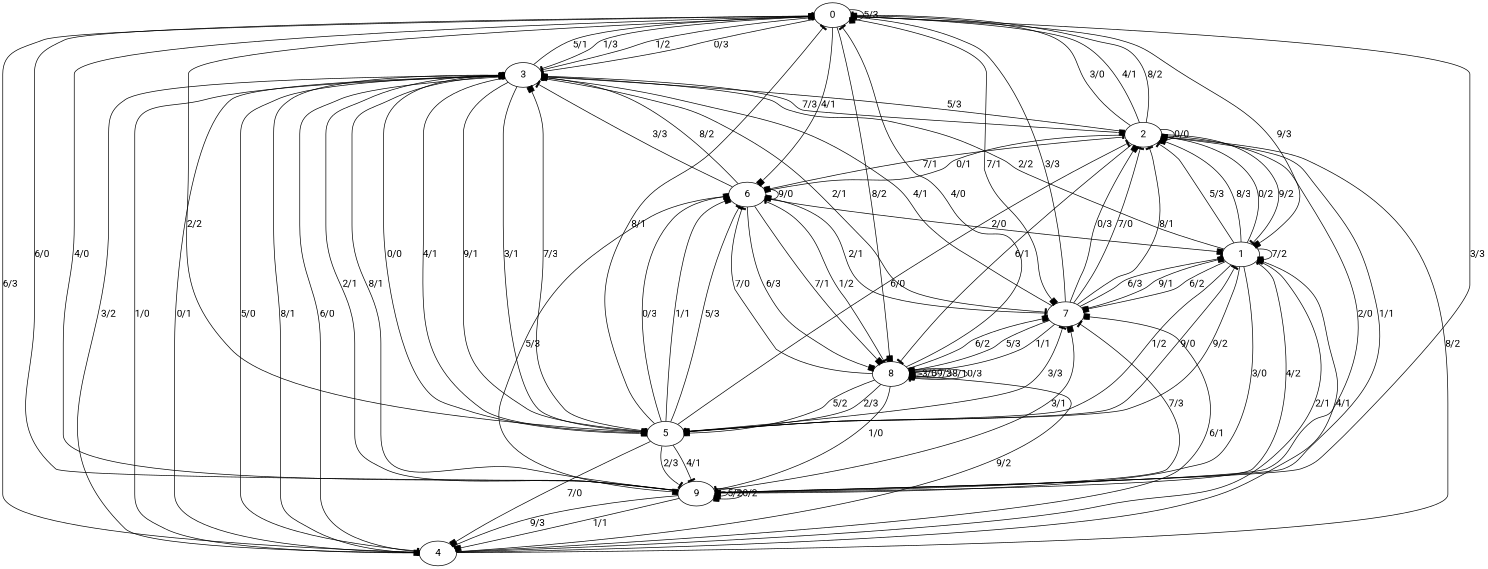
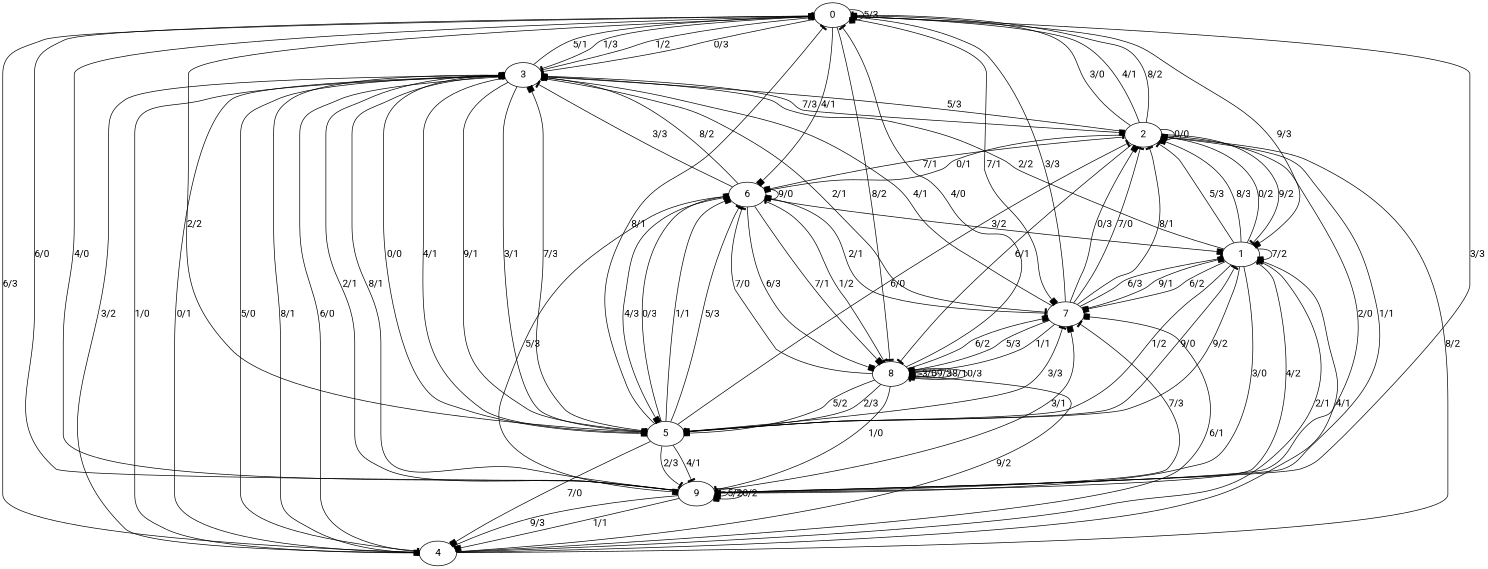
edge "0" -> "8": arrowhead box -> tee
edge "6" -> "1": label "2/0" -> "3/2"
edge "6" -> "5": added, label "4/3"
